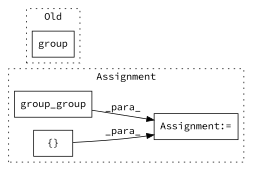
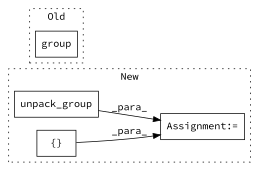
cluster "Assignment": label "Assignment" -> "New"
node "group_group": label "group_group" -> "unpack_group"
